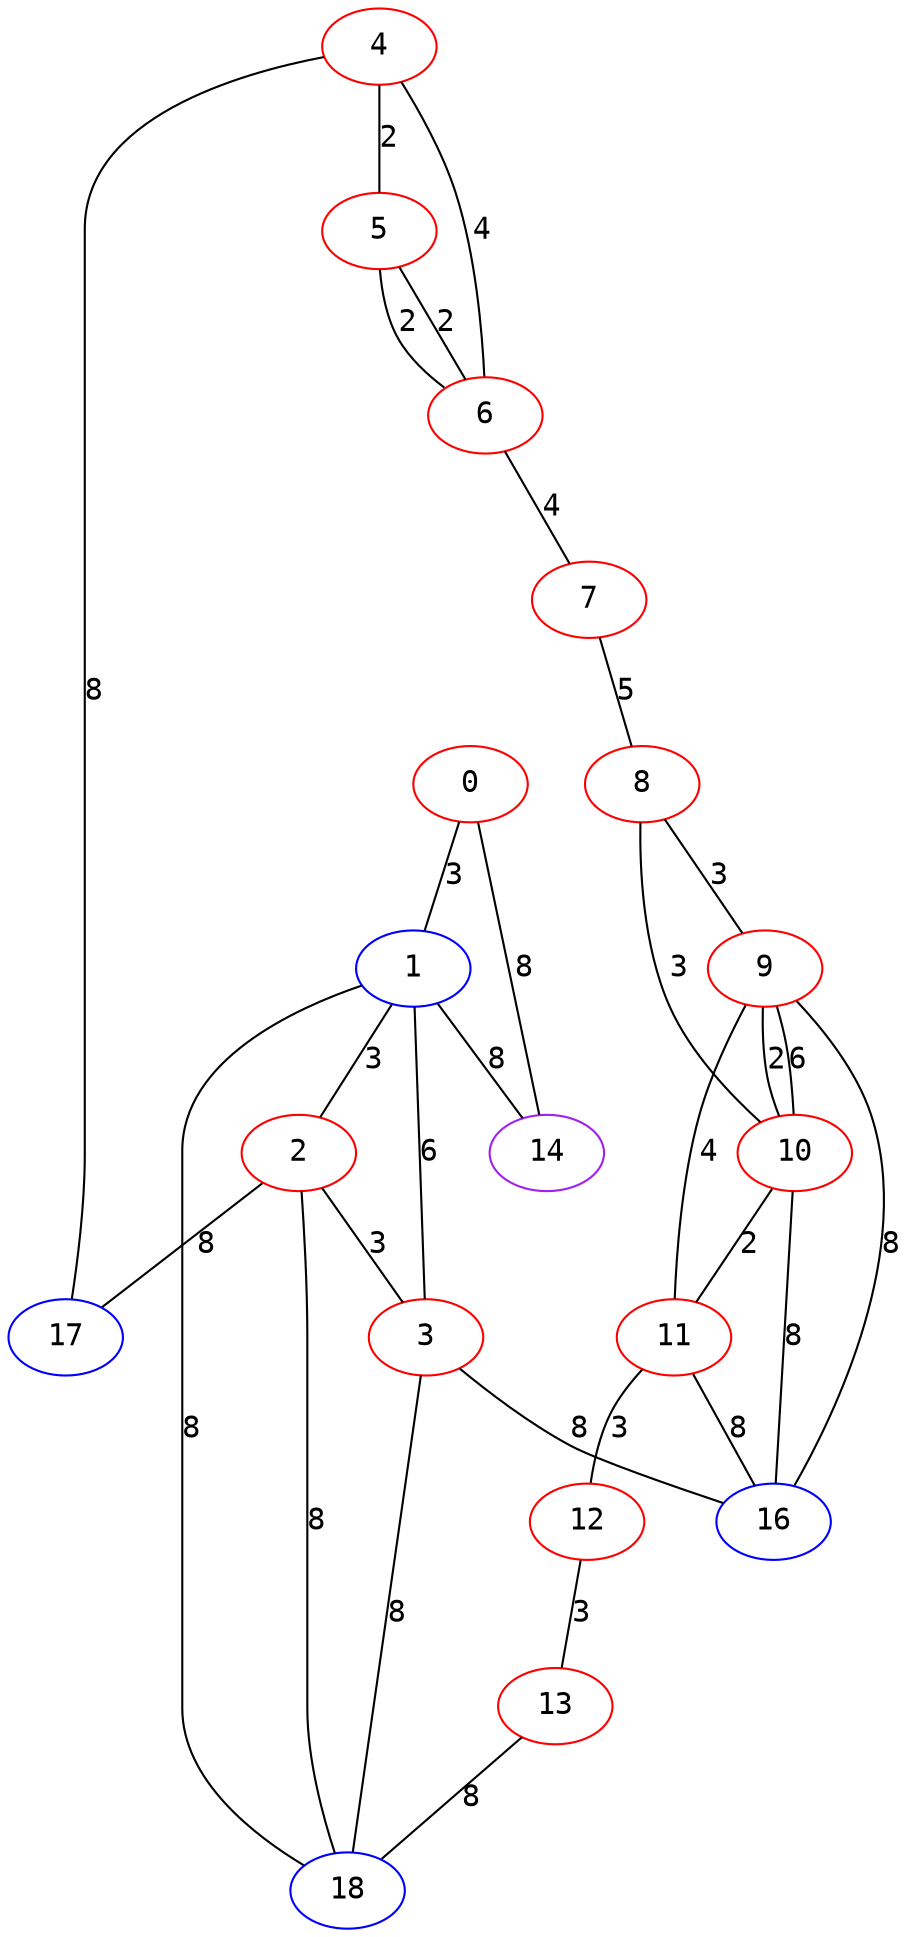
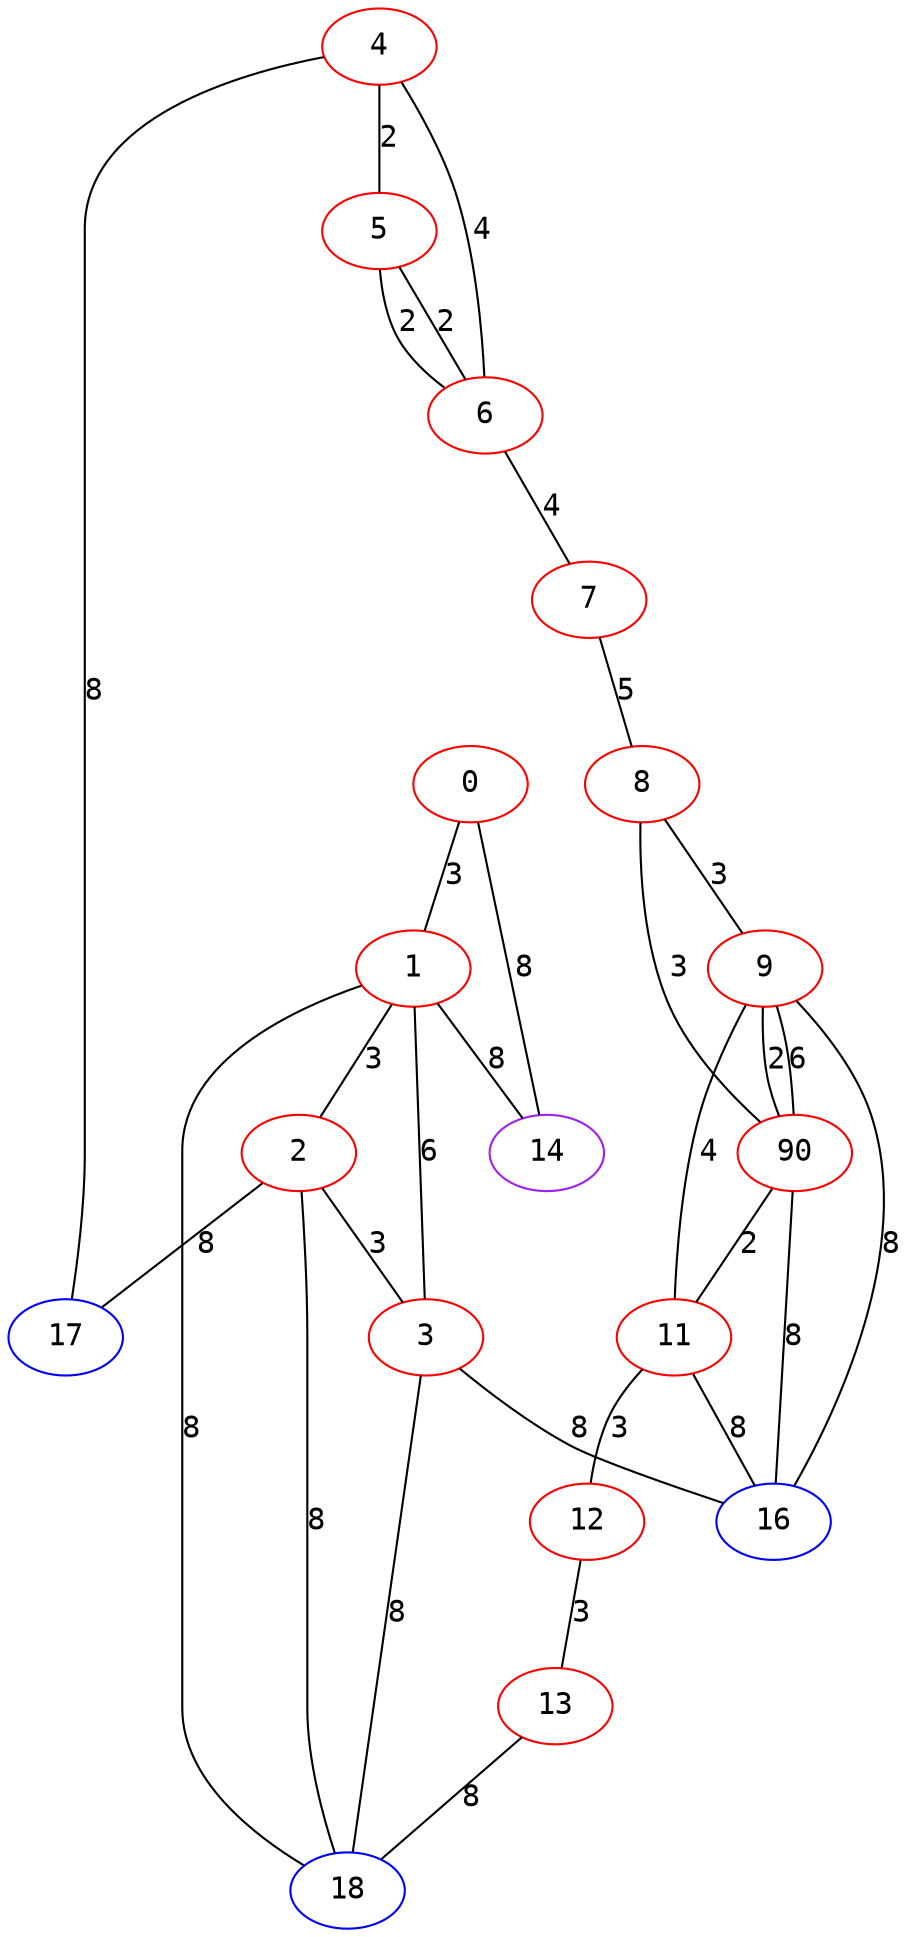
node "1": color blue -> red
node "10": label "10" -> "90"
